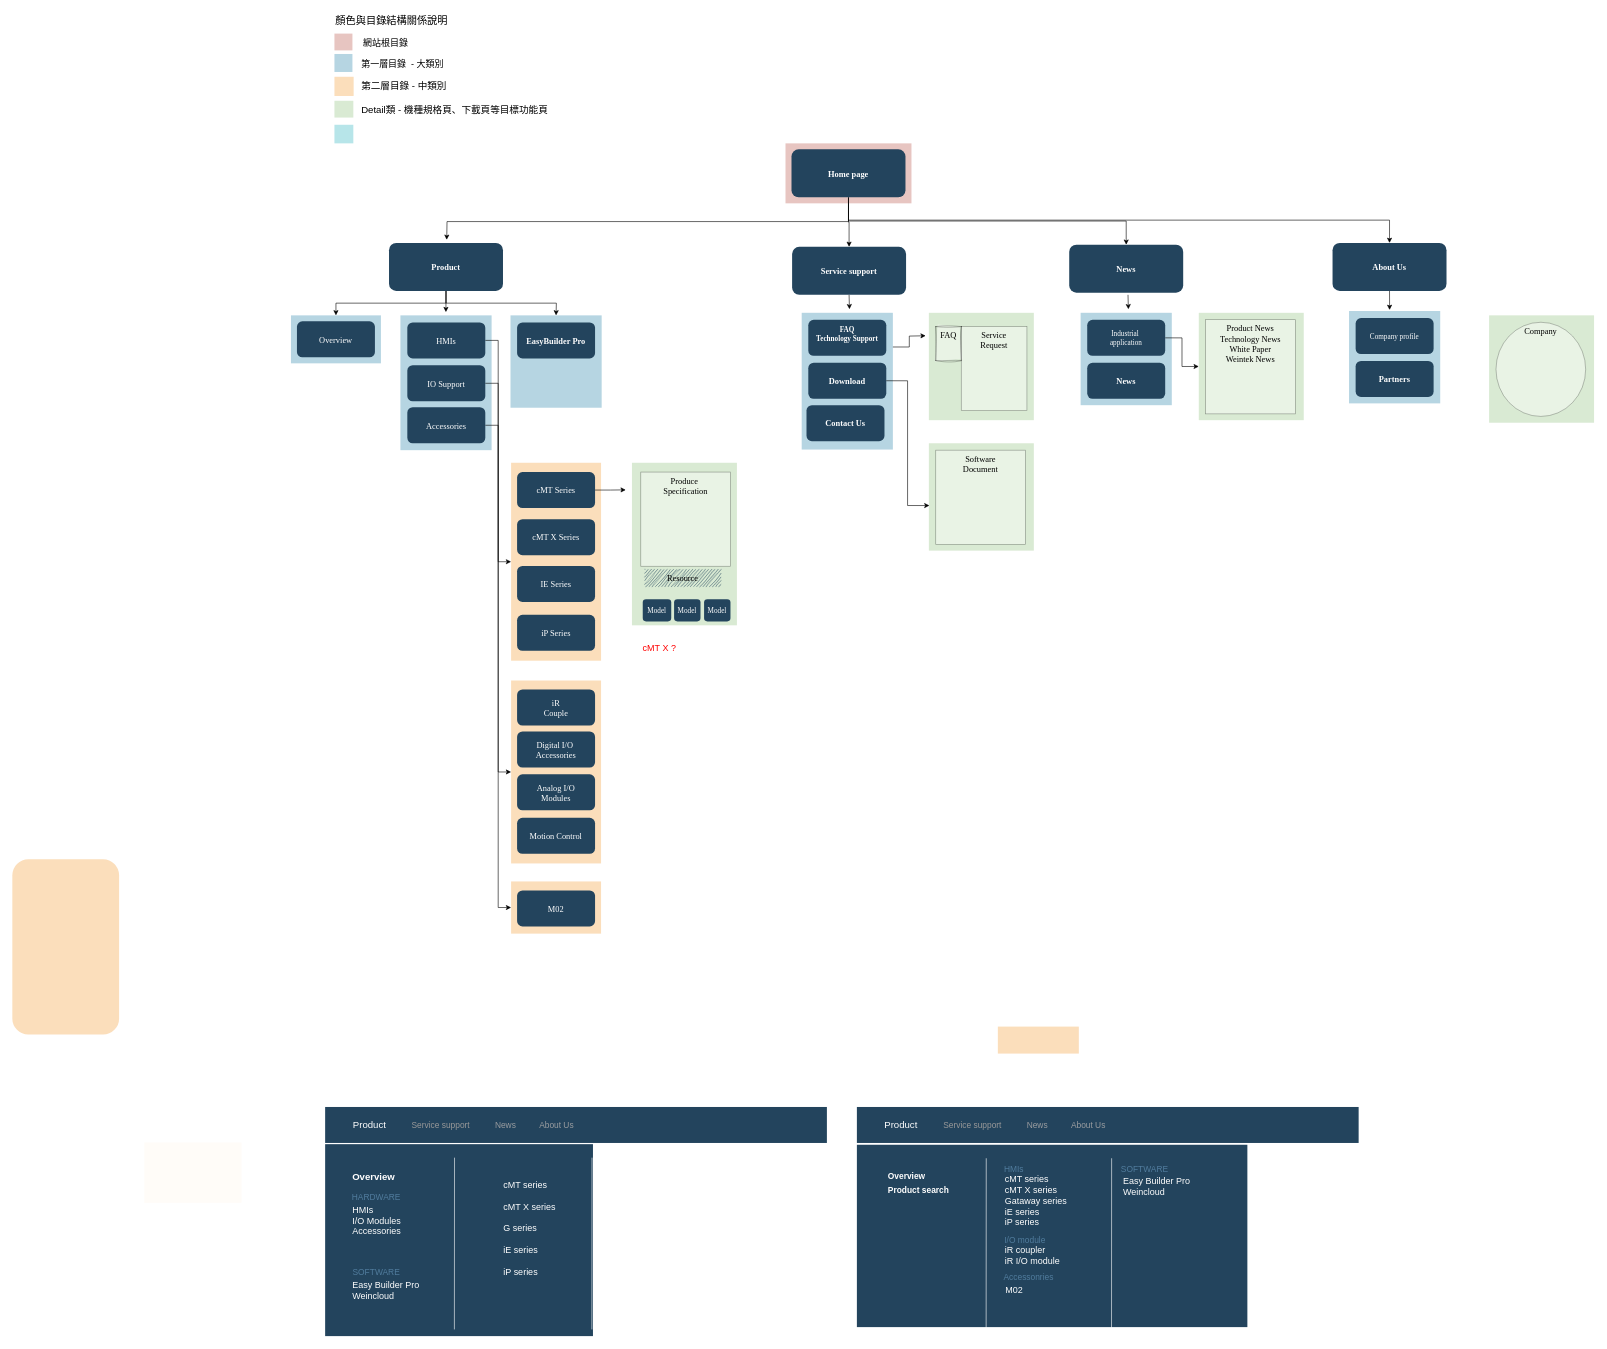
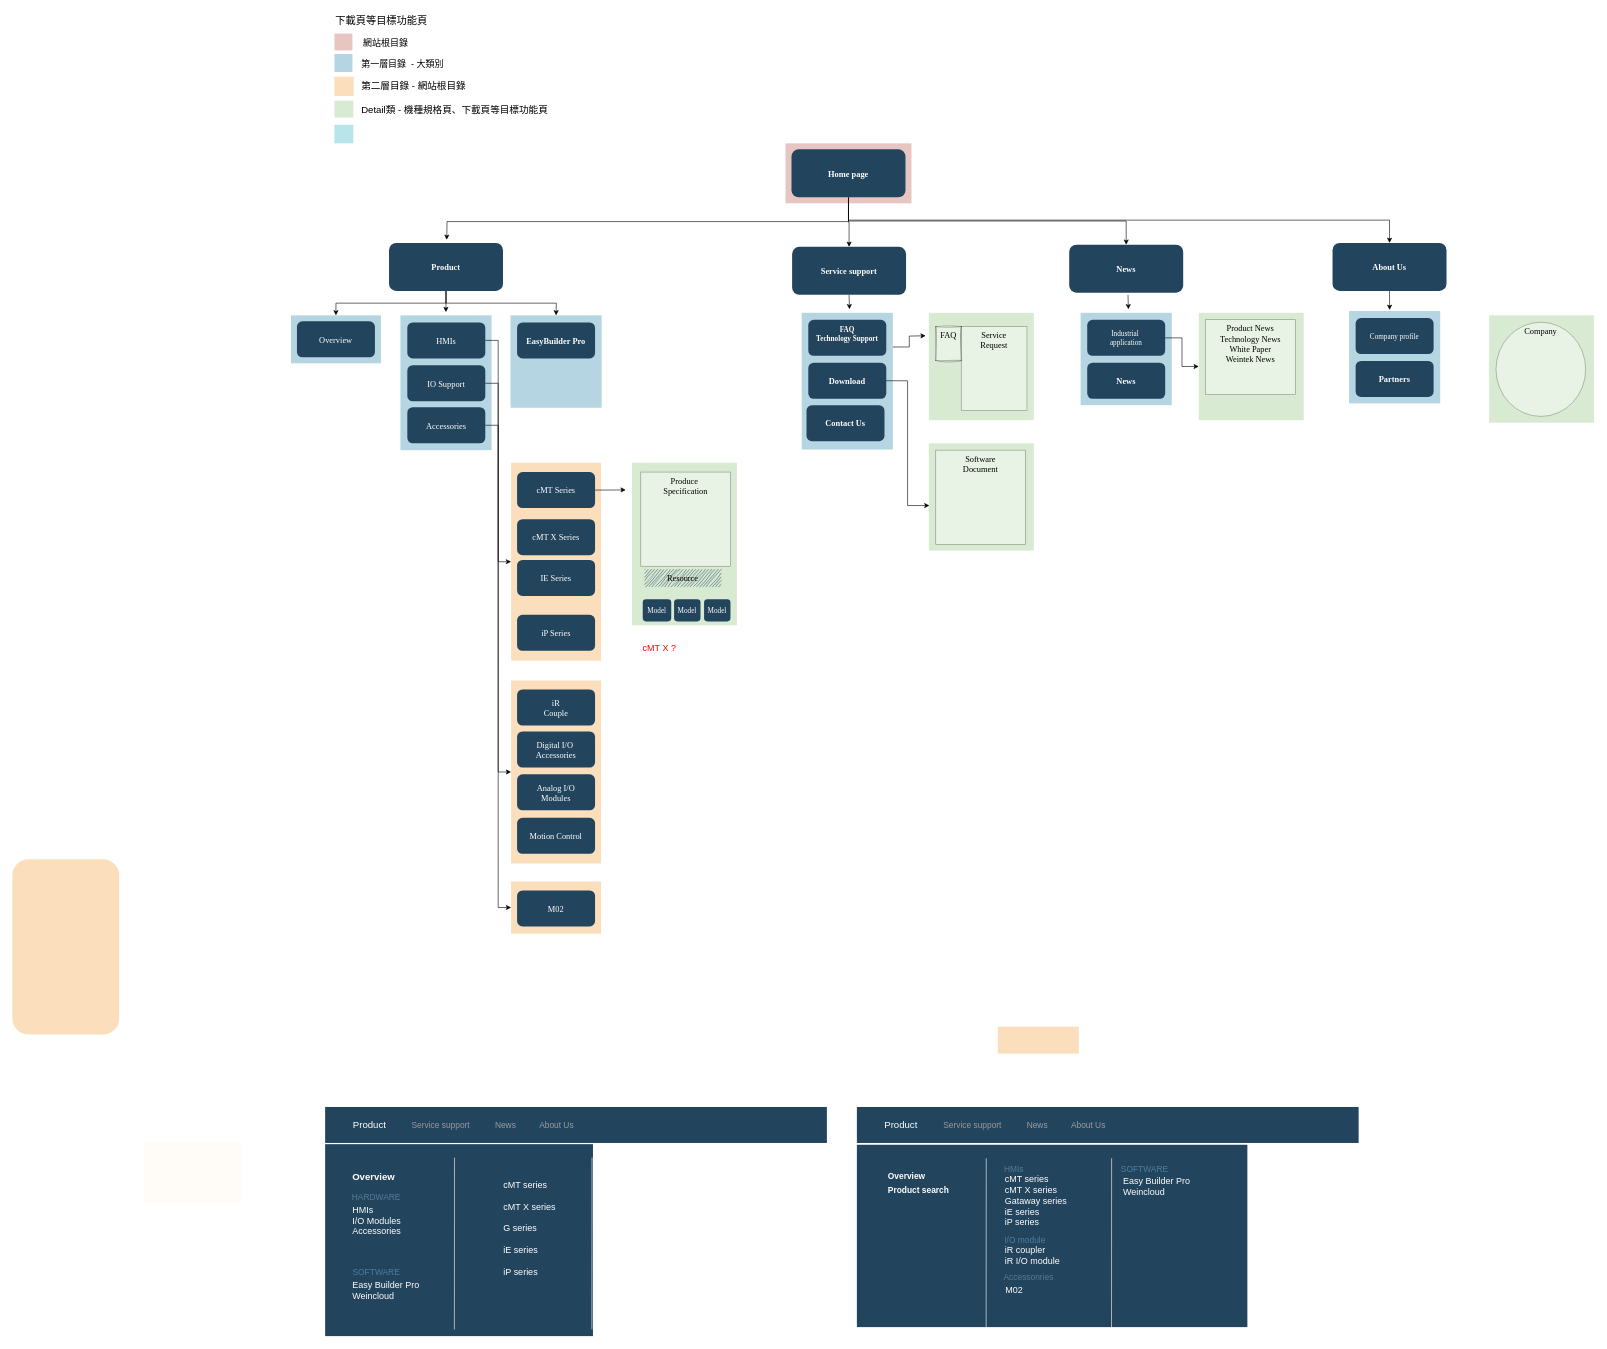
node "顏色與目錄結構關係說明": label "顏色與目錄結構關係說明" -> "下載頁等目標功能頁"
node "第二層目錄 - 中類別": label "第二層目錄 - 中類別" -> "第二層目錄 - 網站根目錄"
node "Product News Technology News White Paper Weintek News": size 90x94 -> 90x75
node "IE Series": moved (556, 584) -> (556, 578)
